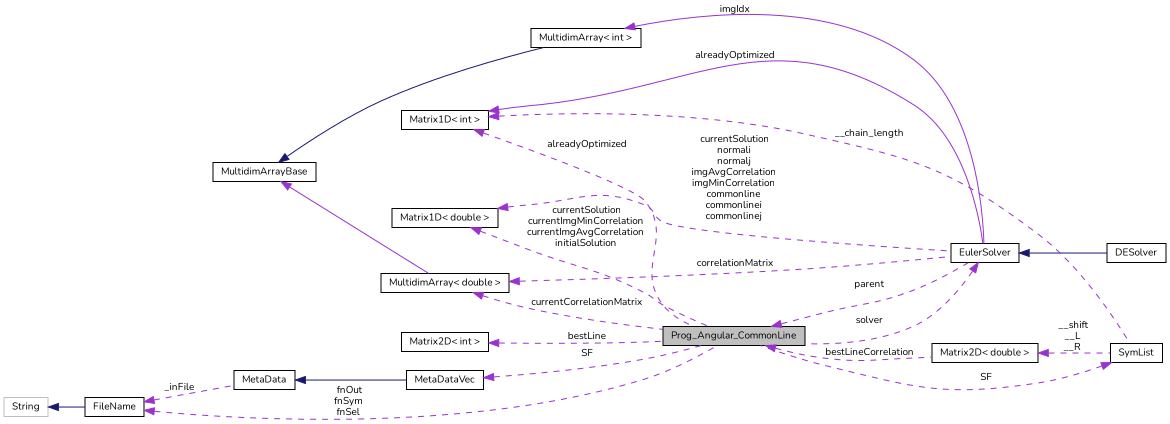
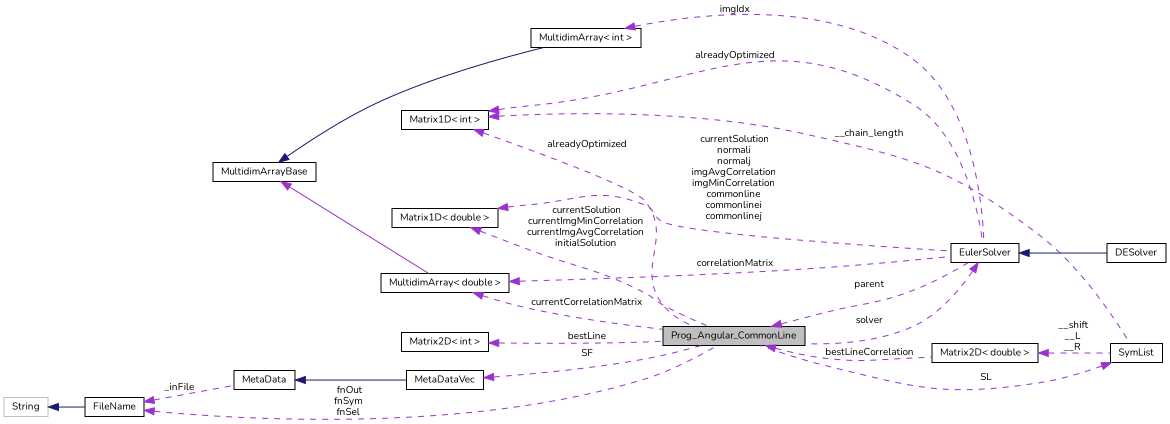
edge "EulerSolver" -> "MultidimArray< int >": style solid -> dashed
edge "EulerSolver" -> "Matrix1D< int >": style solid -> dashed
edge "Prog_Angular_CommonLine" -> "SymList": label " SF" -> " SL"
